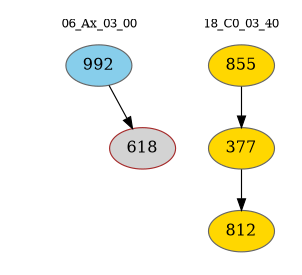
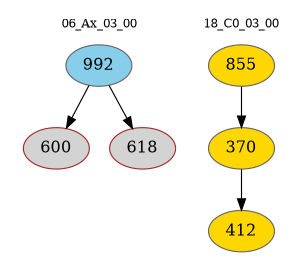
cluster "18_C0_03_40": label "18_C0_03_40" -> "18_C0_03_00"
node "600": added
node "377": label "377" -> "370"
node "812": label "812" -> "412"
